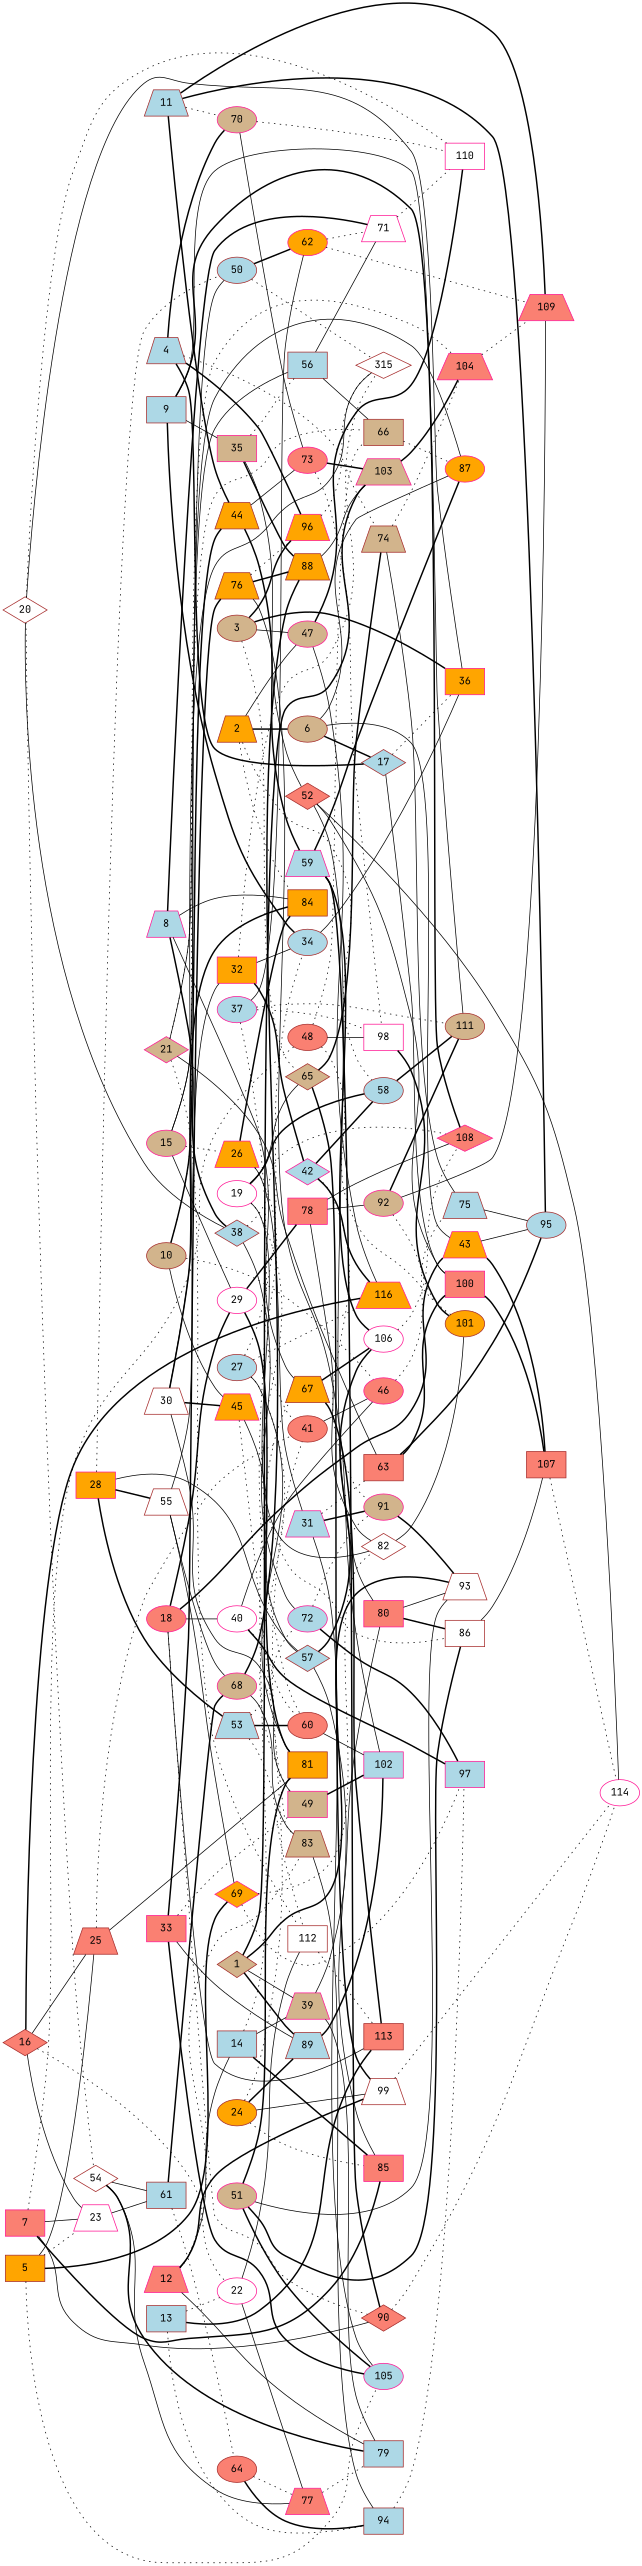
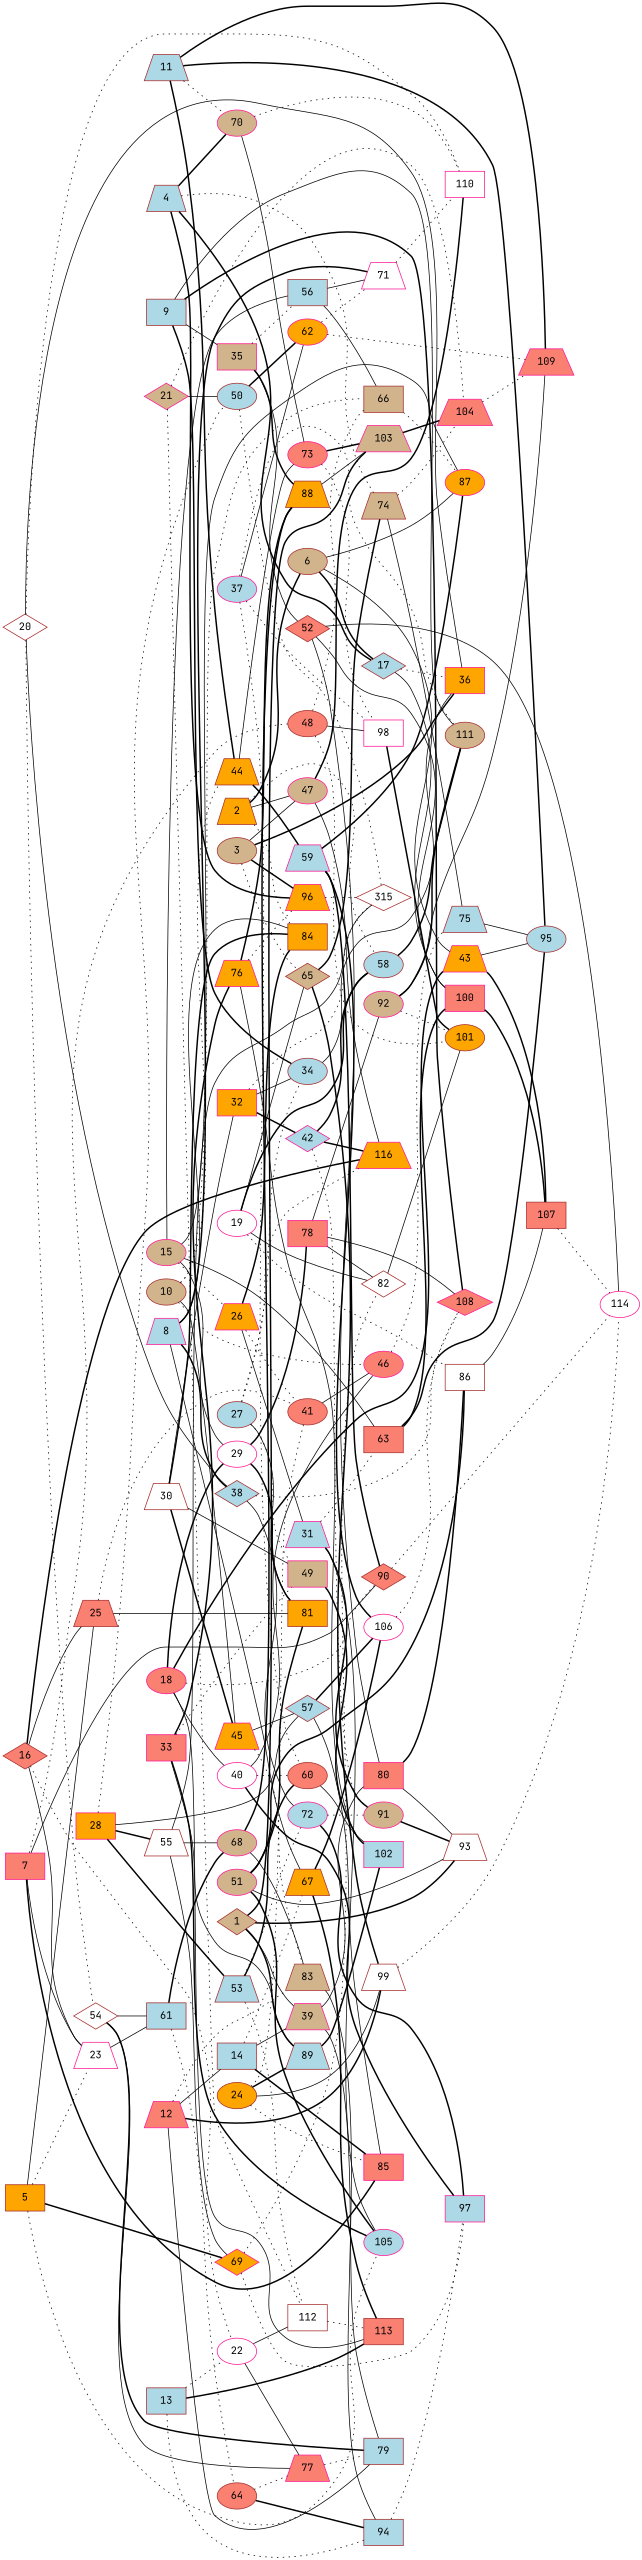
node "76": color brown -> deeppink
edge "44" -- "10": style bold -> dotted
edge "21" -- "63": now "15" -- "63"
